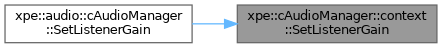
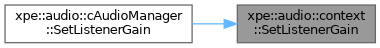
node "xpe::cAudioManager::context ::SetListenerGain": label "xpe::cAudioManager::context ::SetListenerGain" -> "xpe::audio::context ::SetListenerGain"
